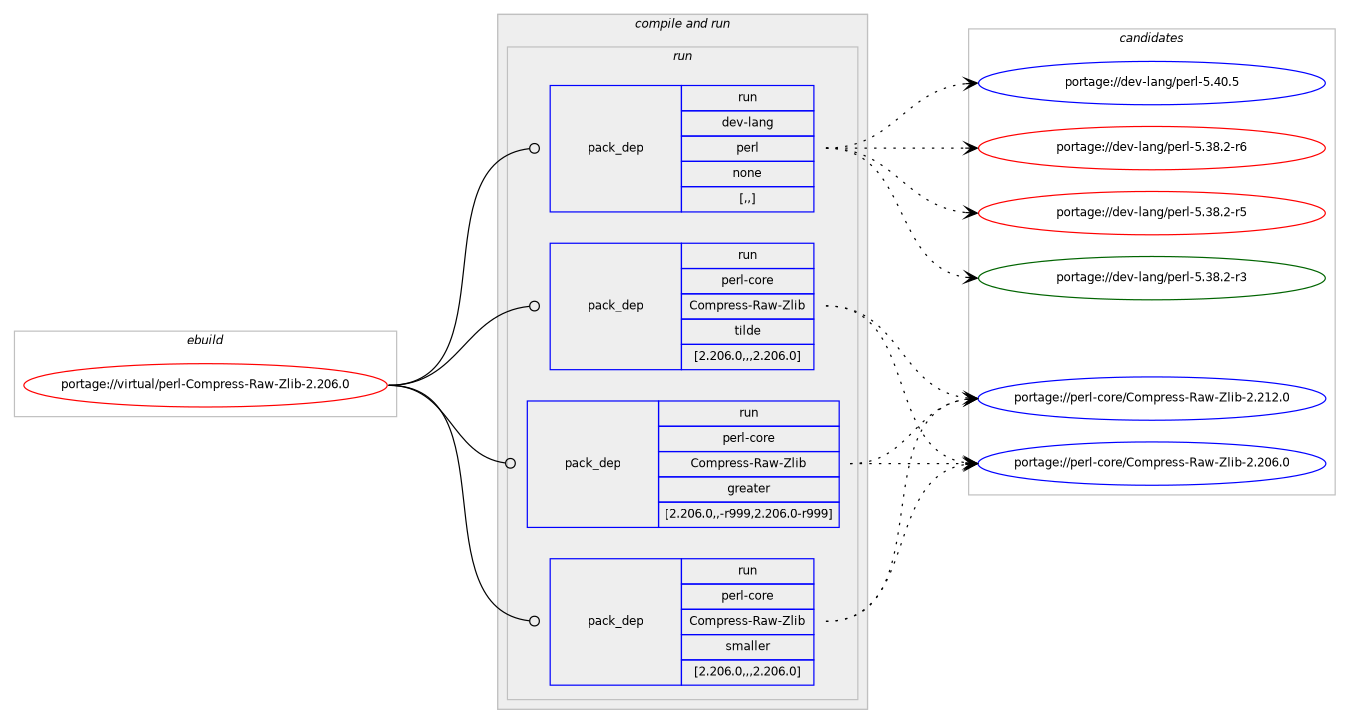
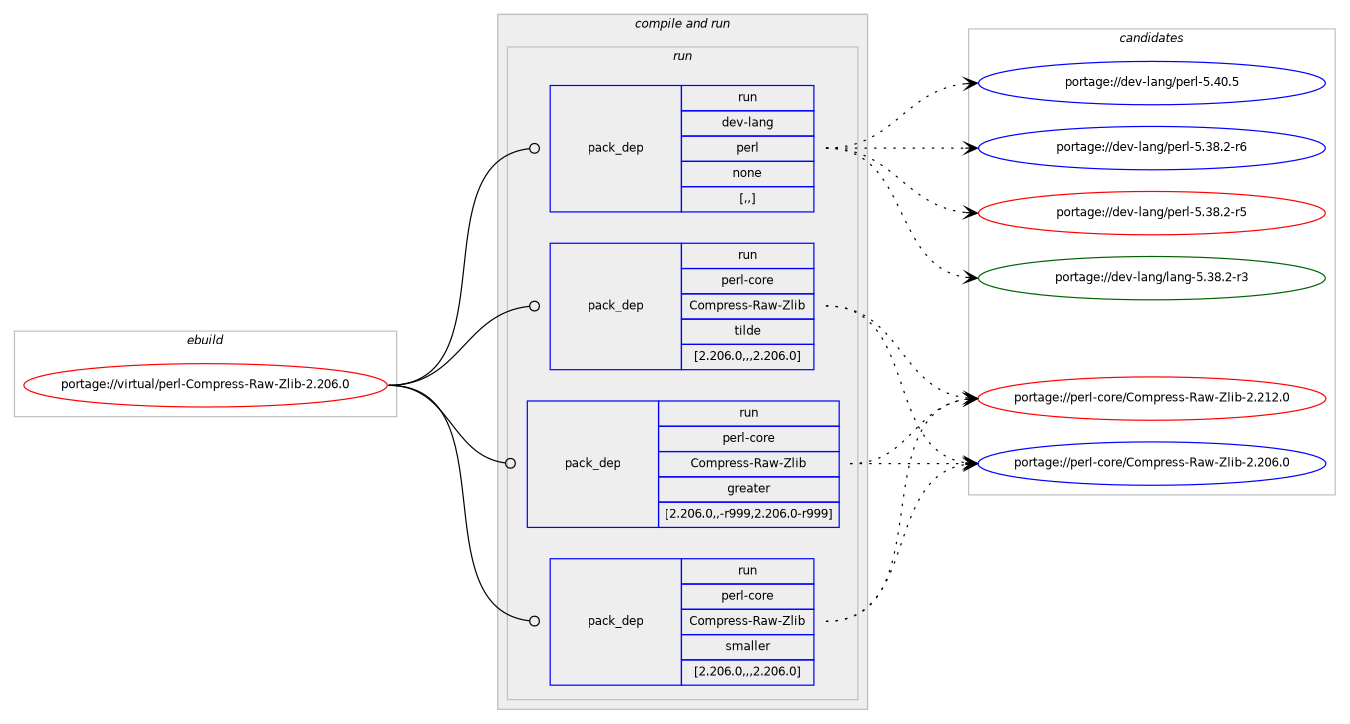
node "portage://dev-lang/perl-5.38.2-r6": color red -> blue
node "portage://dev-lang/perl-5.38.2-r3": label "portage://dev-lang/perl-5.38.2-r3" -> "portage://dev-lang/lang-5.38.2-r3"
node "portage://perl-core/Compress-Raw-Zlib-2.212.0": color blue -> red
